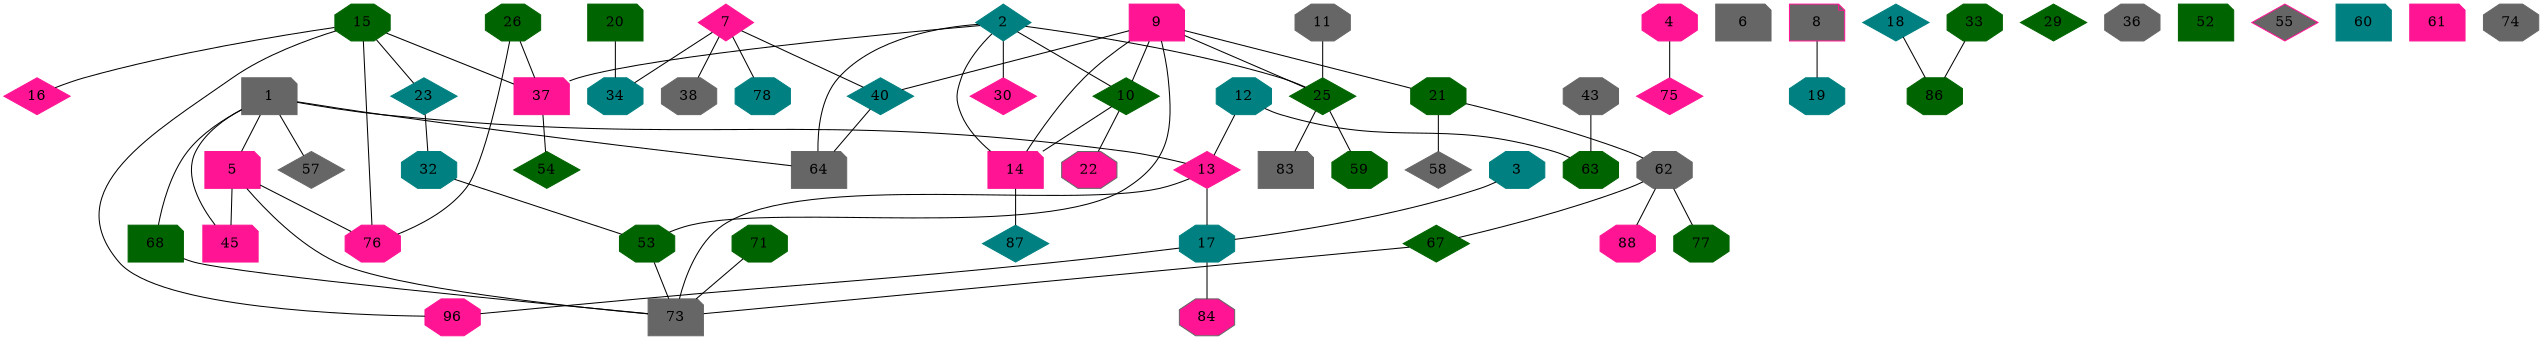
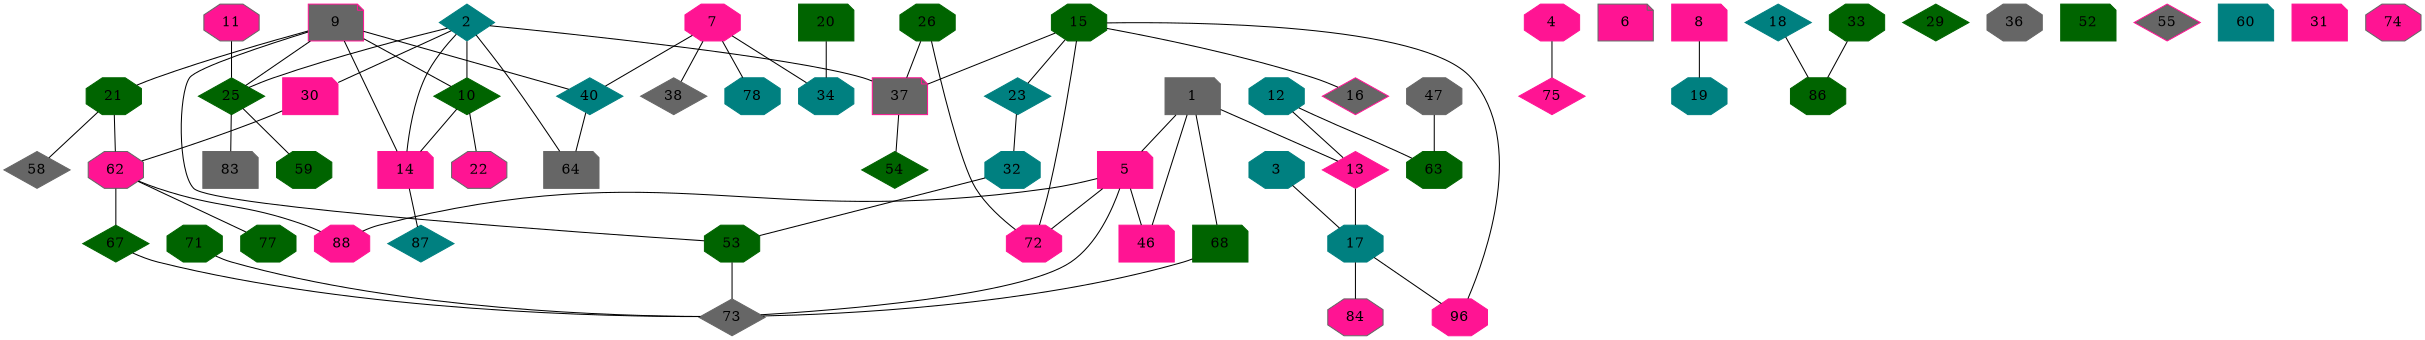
node "7": shape diamond -> octagon
node "9": fillcolor deeppink -> gray40
node "11": fillcolor gray40 -> deeppink
node "6": fillcolor gray40 -> deeppink
node "8": fillcolor gray40 -> deeppink
node "61": label "61" -> "31"
node "74": fillcolor gray40 -> deeppink
node "16": fillcolor deeppink -> gray40
node "37": fillcolor deeppink -> gray40
node "38": shape octagon -> diamond
node "30": shape diamond -> note
node "43": label "43" -> "47"
edge "1" -- "64": removed
edge "30" -- "62": added
node "57": removed
node "62": fillcolor gray40 -> deeppink
edge "13" -- "73": removed
edge "5" -- "88": added
node "45": label "45" -> "46"
node "76": label "76" -> "72"
node "73": shape note -> diamond
